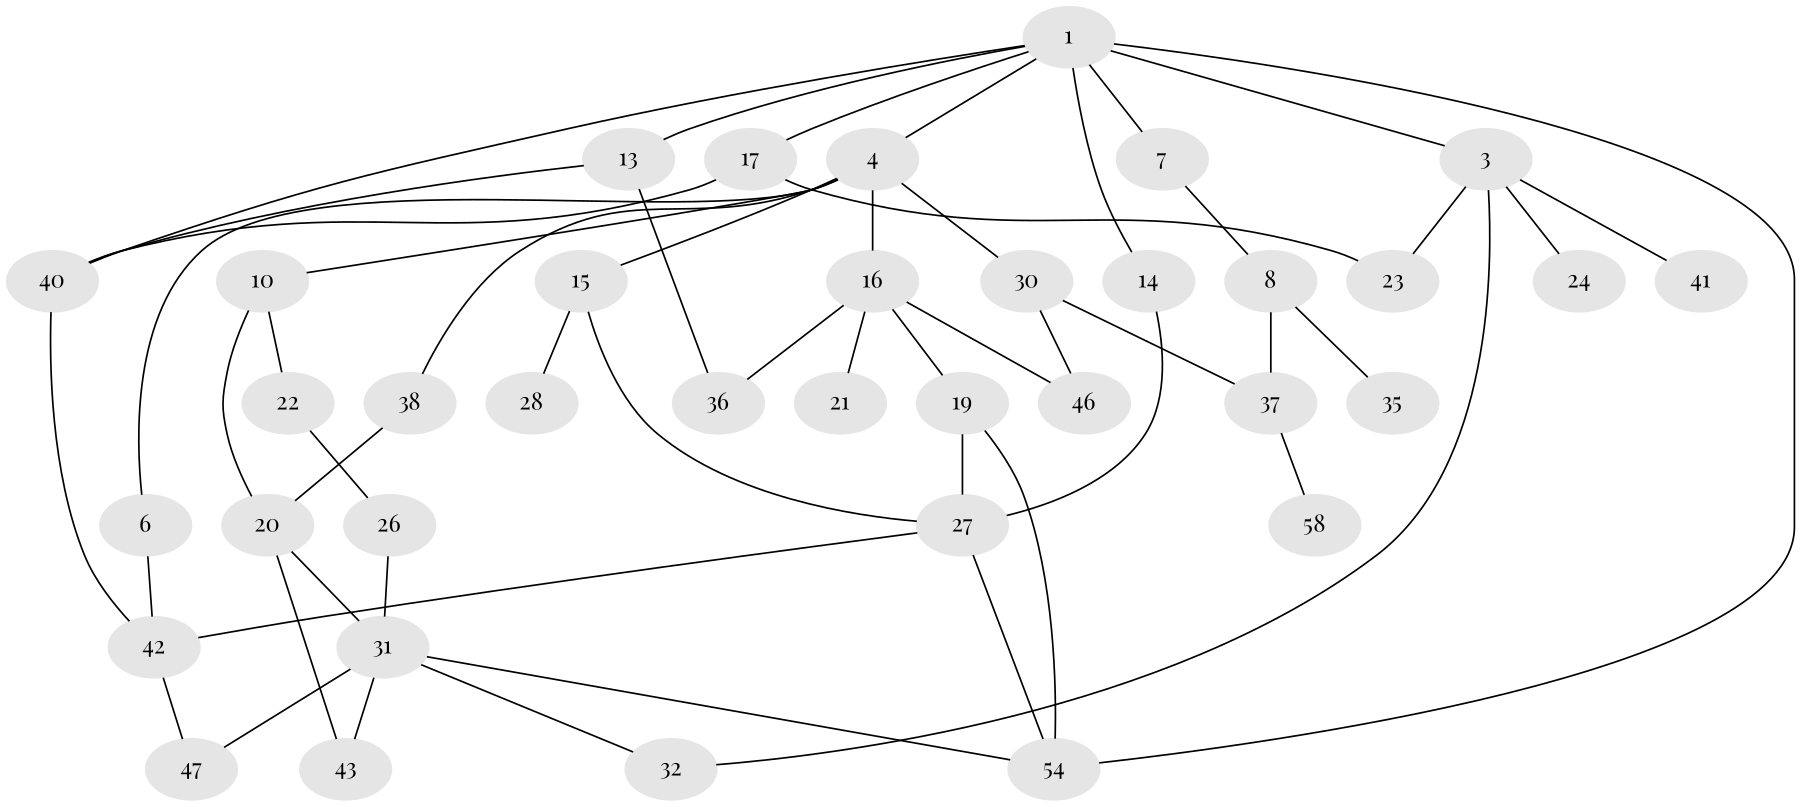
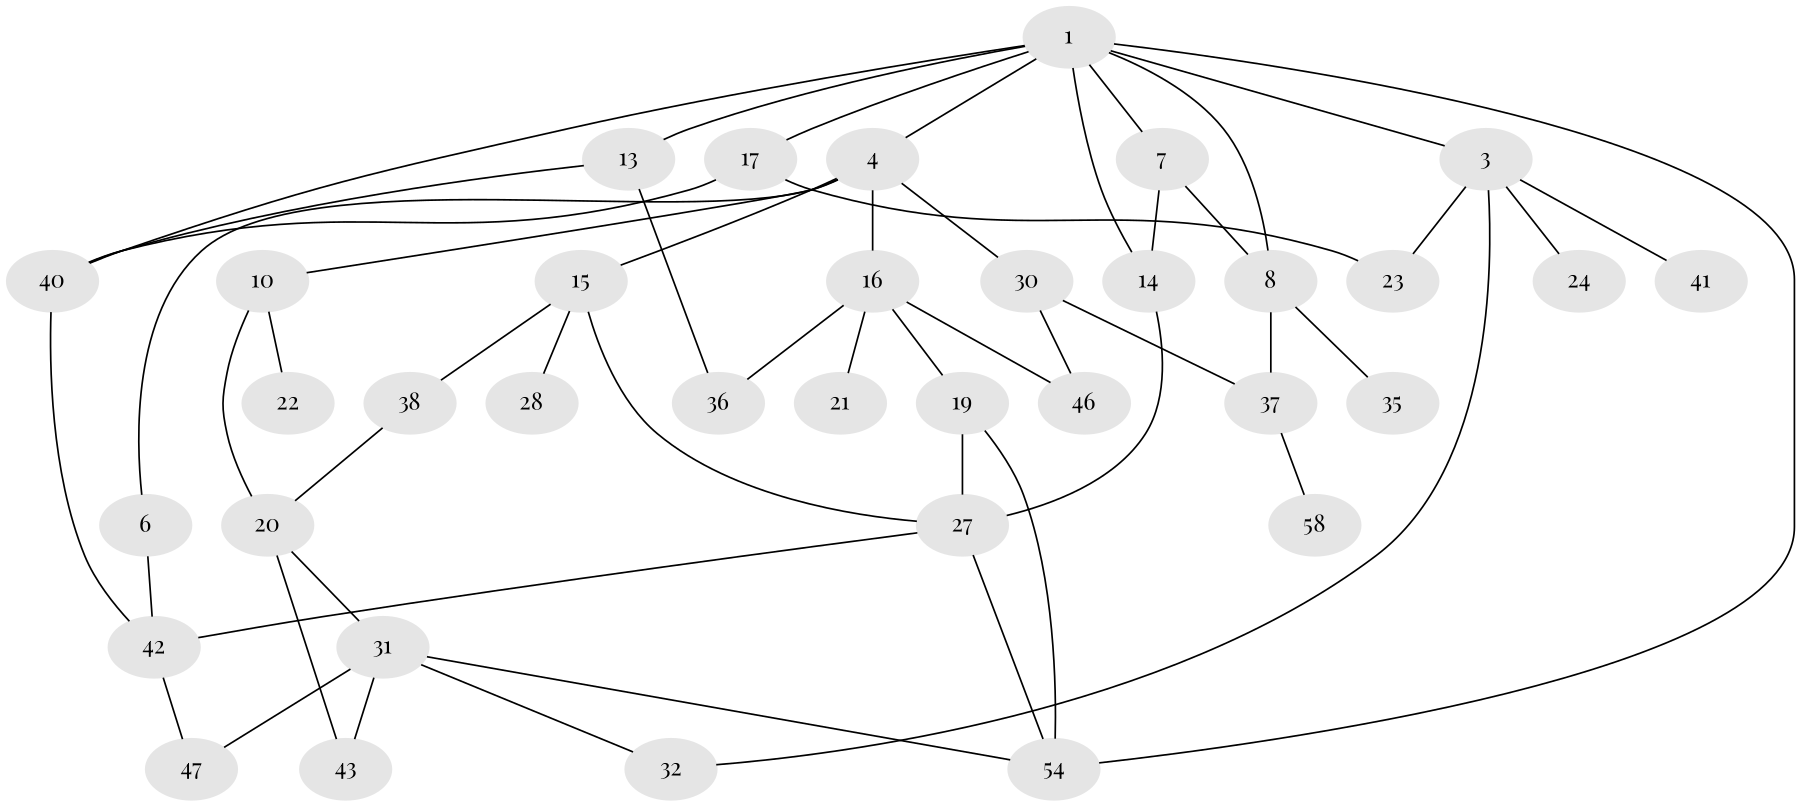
edge "1" -- "8": added
edge "7" -- "14": added
edge "4" -- "38": now "15" -- "38"
node "26": removed
